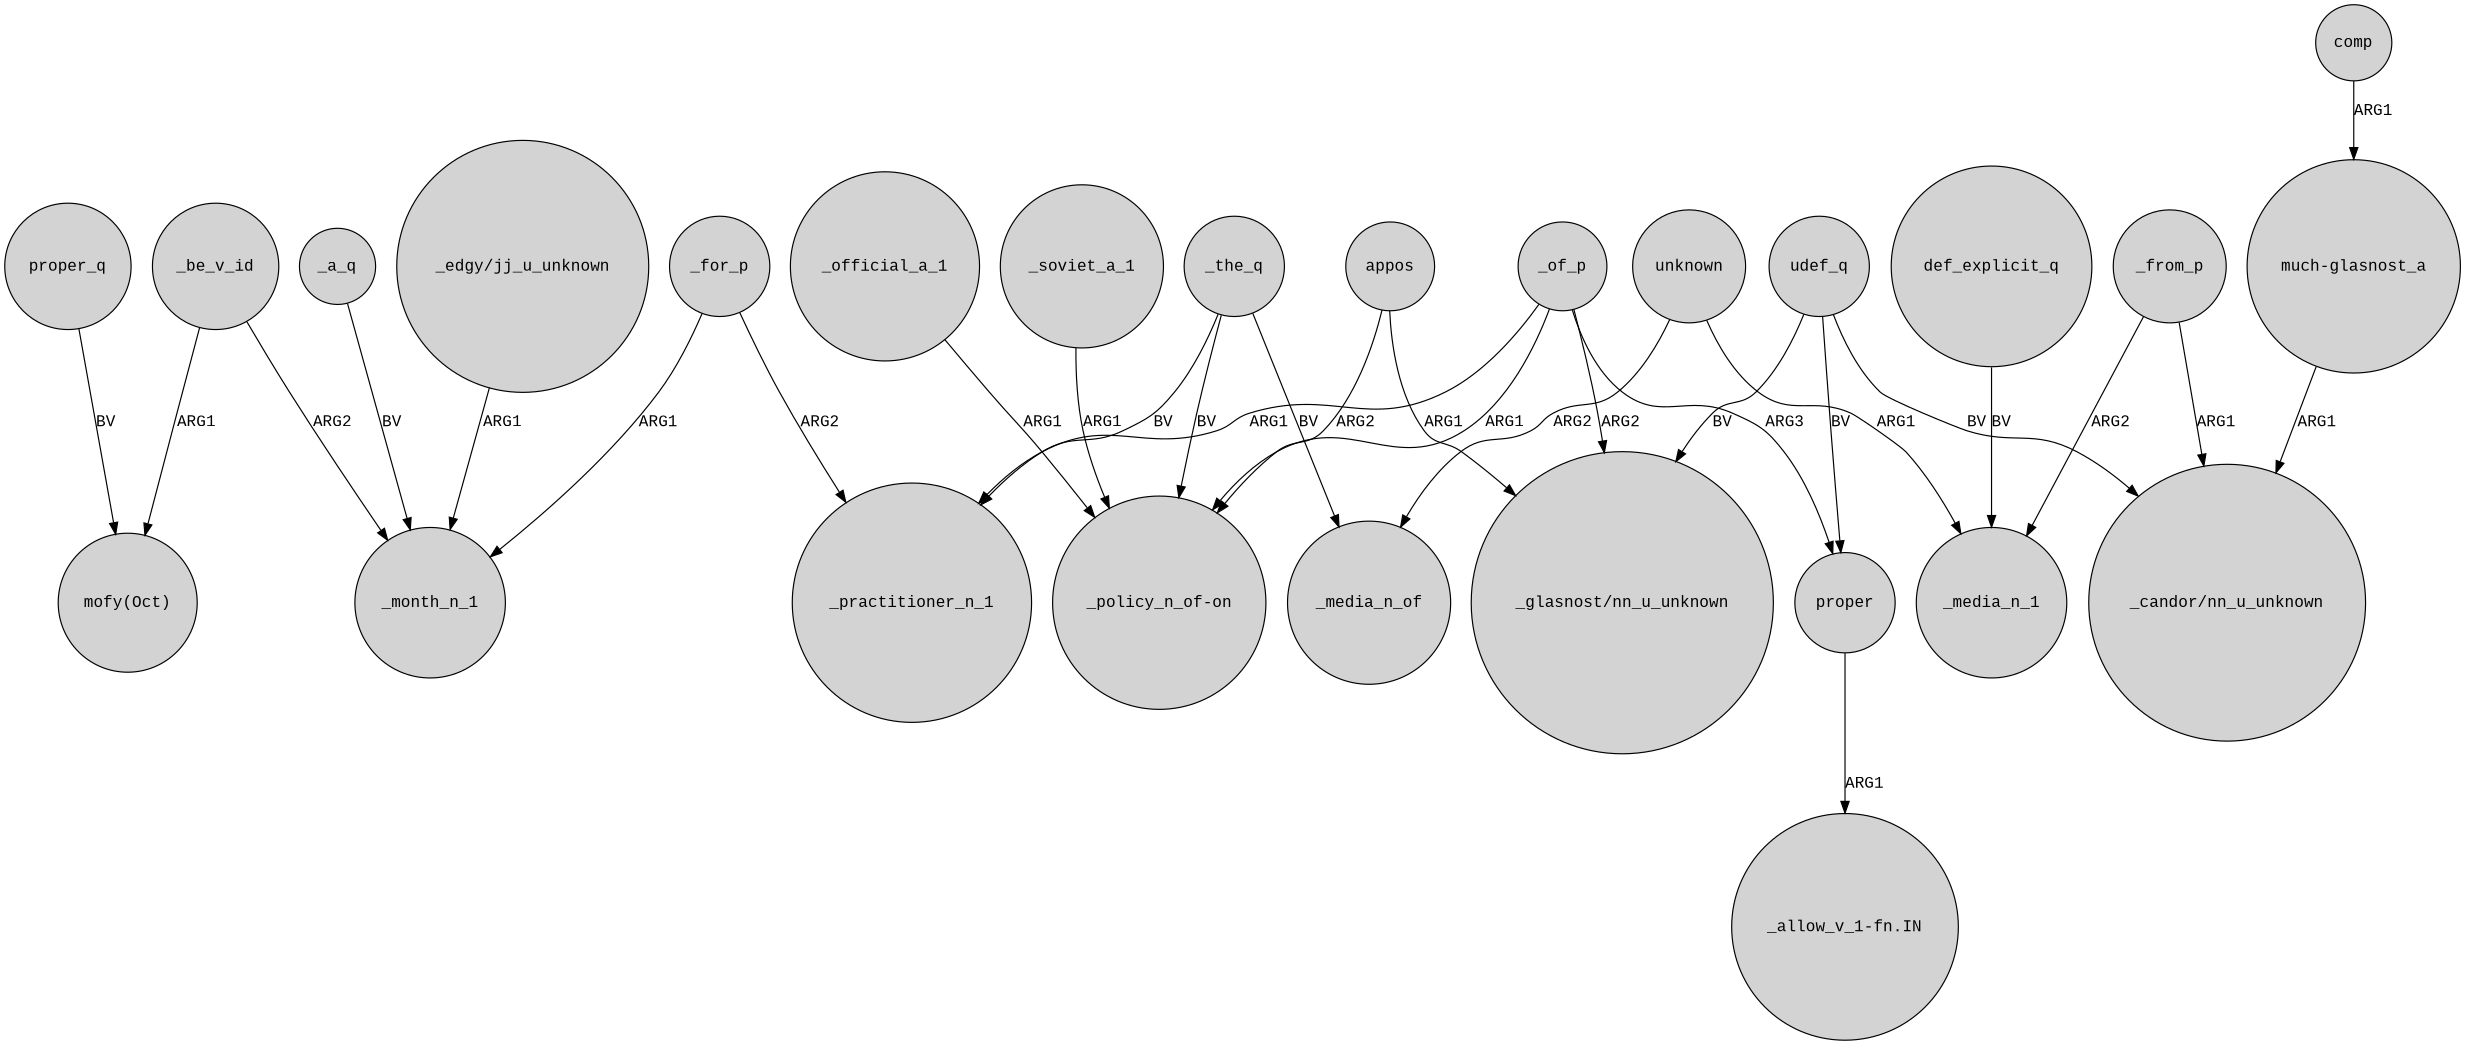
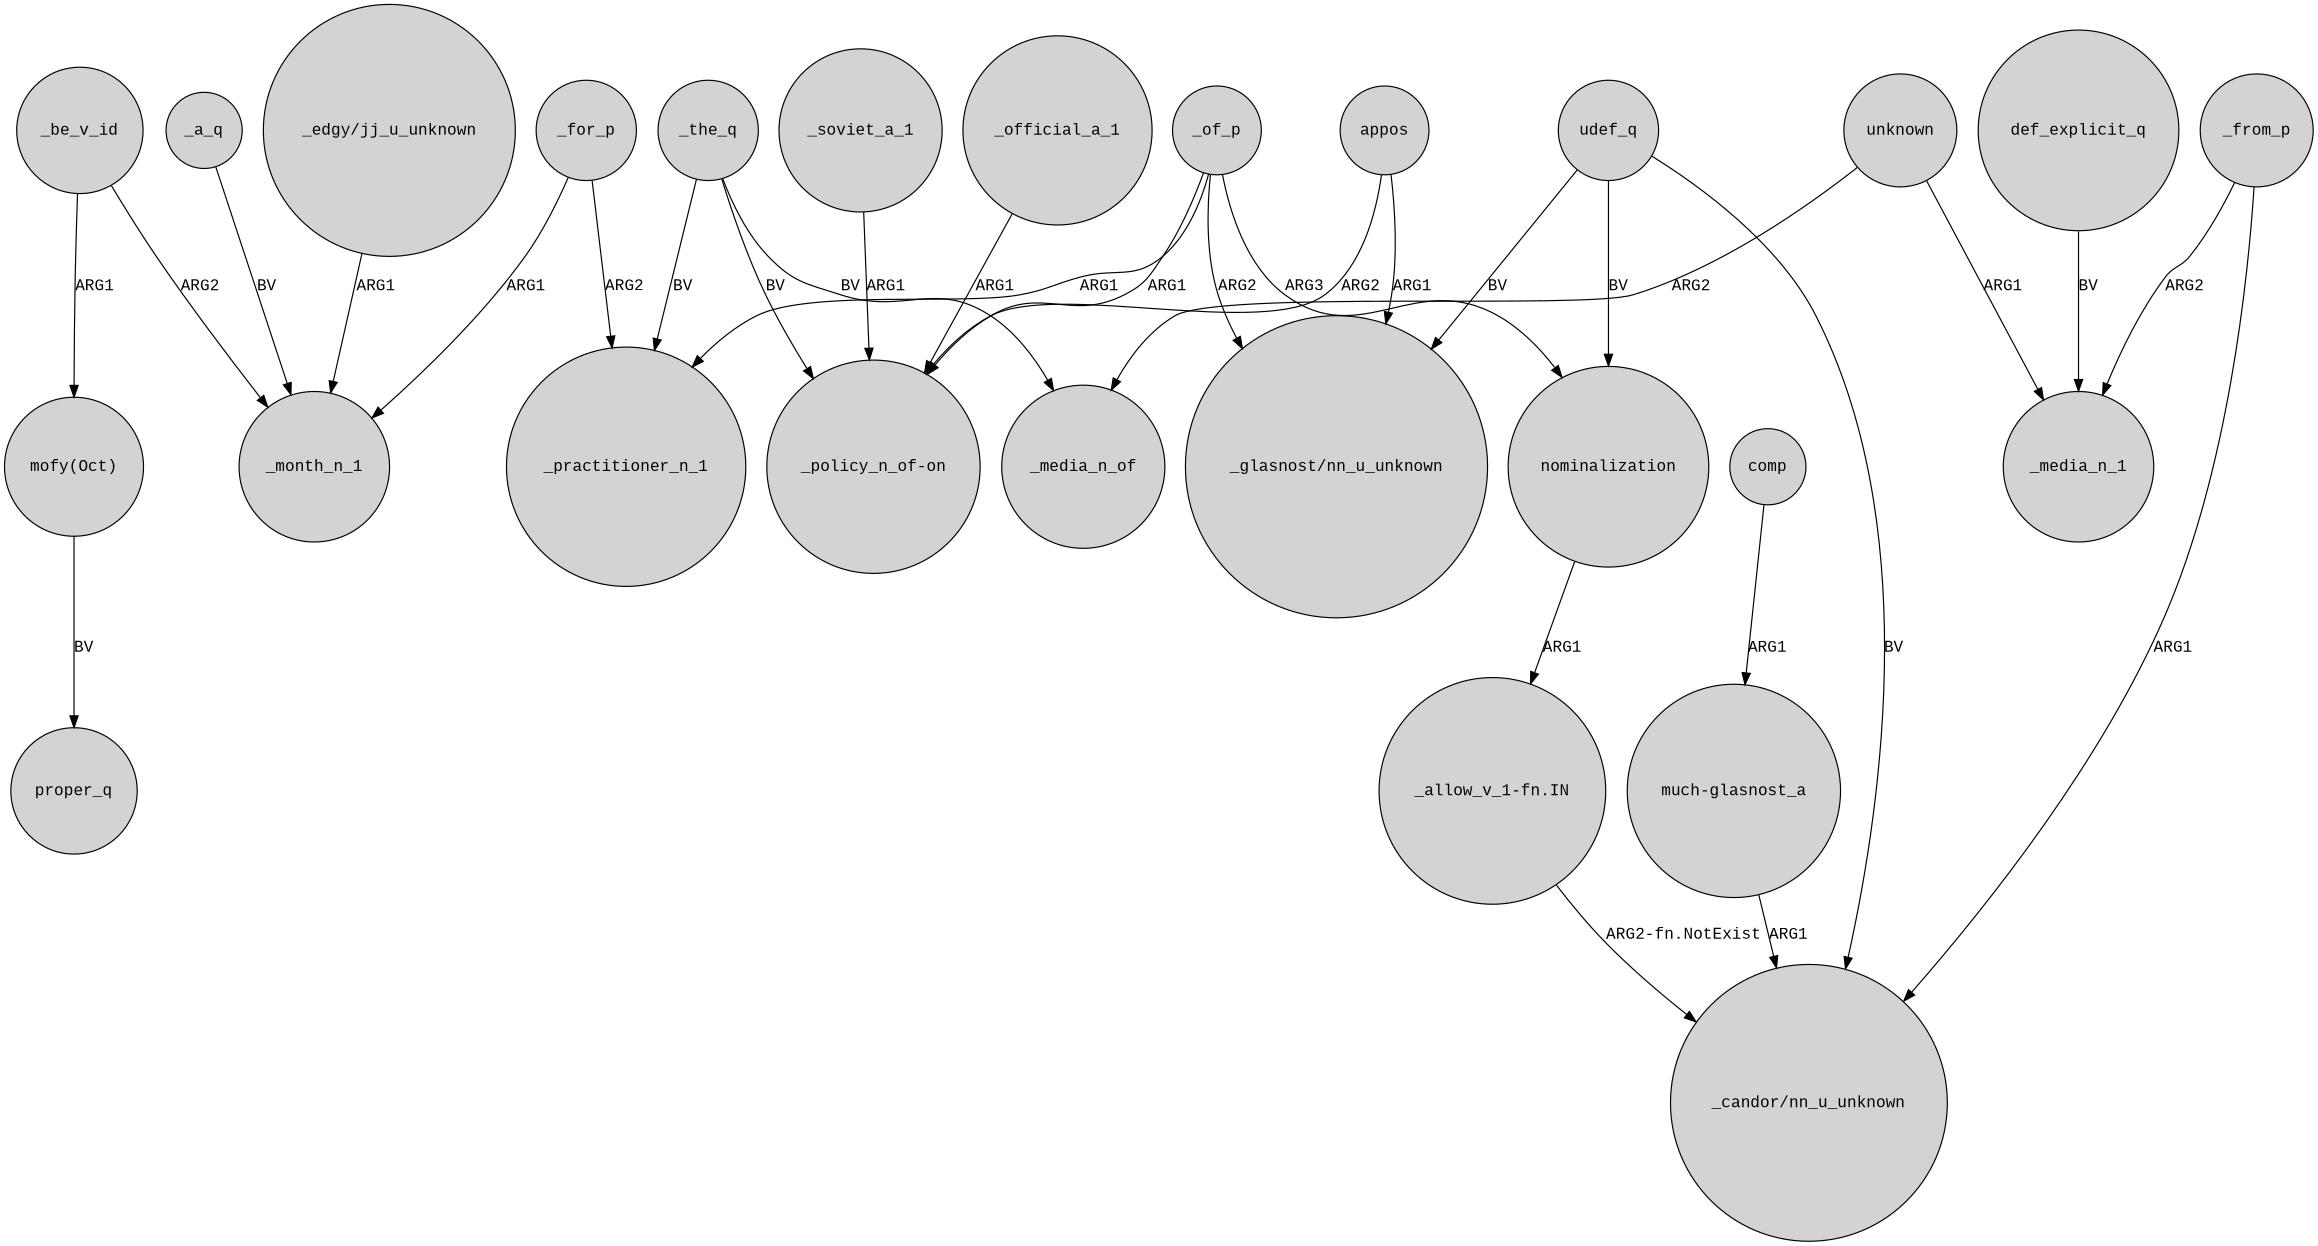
edge "proper_q" -> "mofy(Oct)": reversed
node "proper": label "proper" -> "nominalization"
edge "_allow_v_1-fn.IN" -> "_candor/nn_u_unknown": added, label "ARG2-fn.NotExist"
